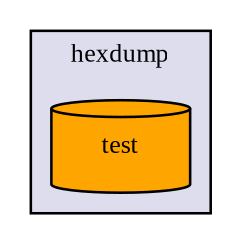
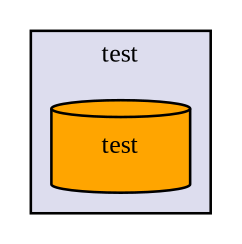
cluster "hexdump": label "hexdump" -> "test"
